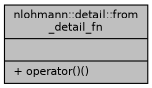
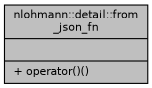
node "nlohmann::detail::from": text "_detail_fn" -> "_json_fn"
